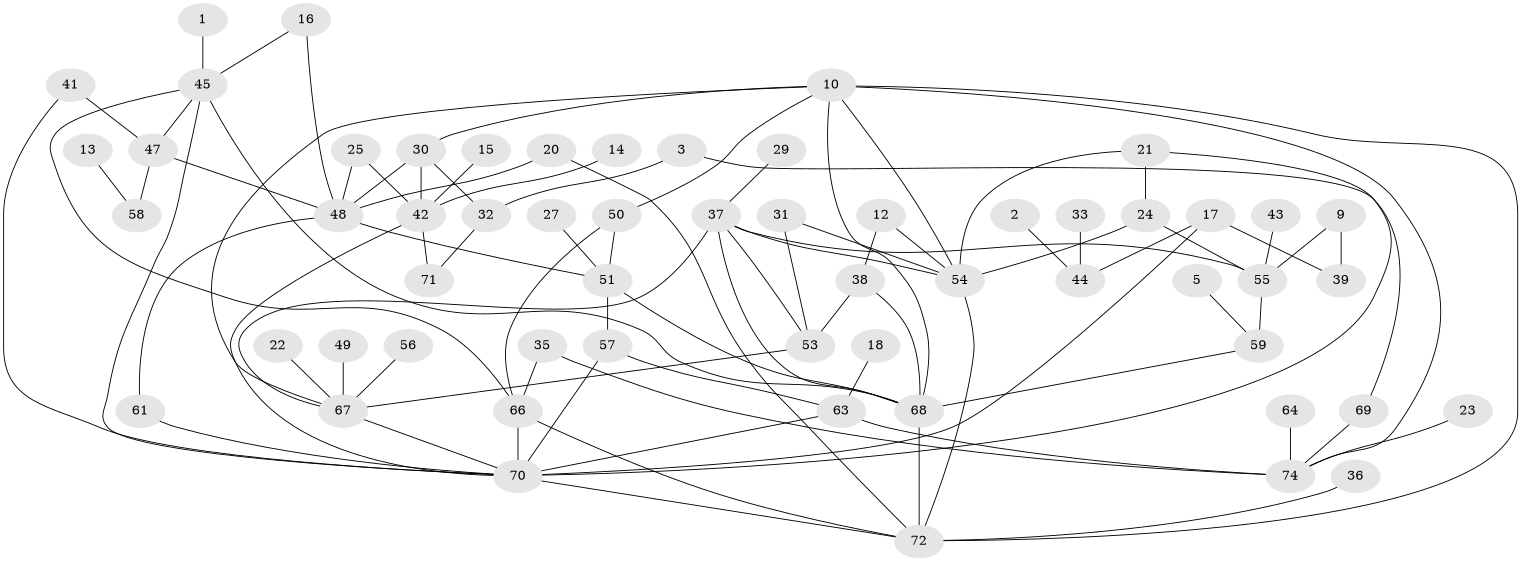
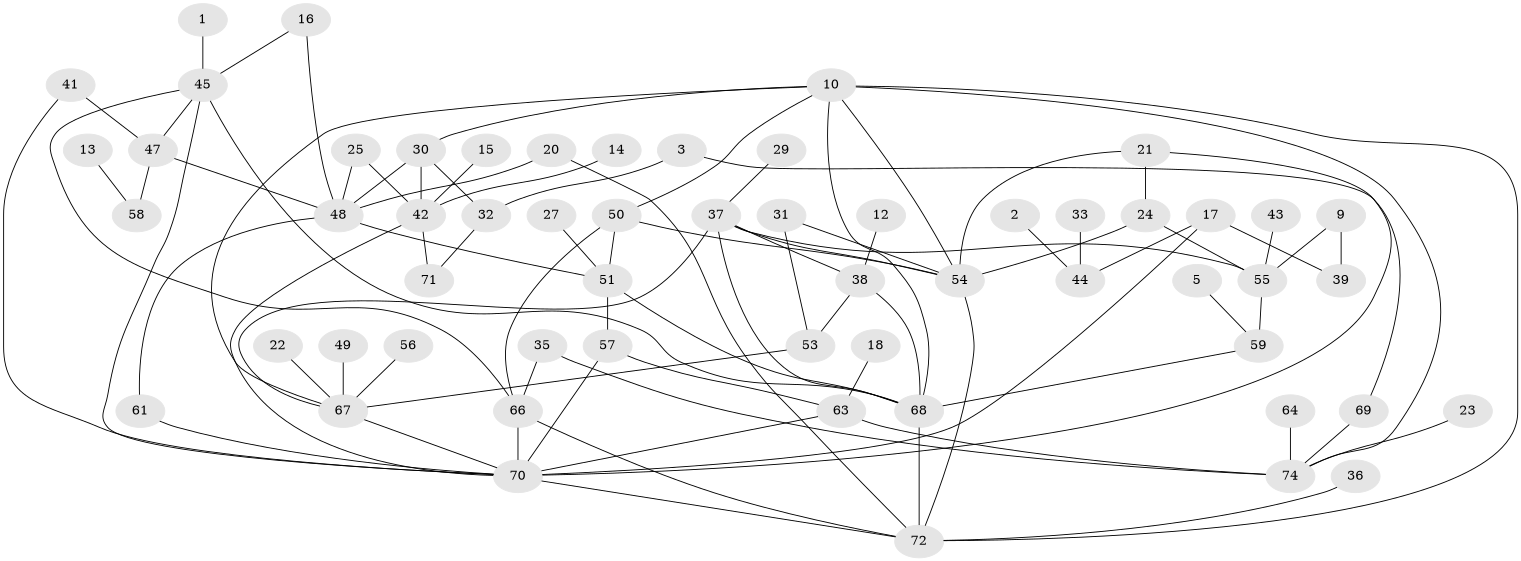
edge "12" -- "54": now "50" -- "54"
edge "37" -- "53": now "37" -- "38"
